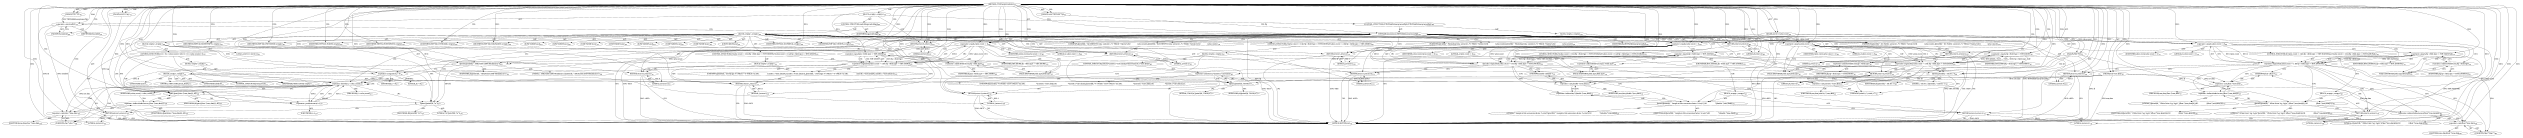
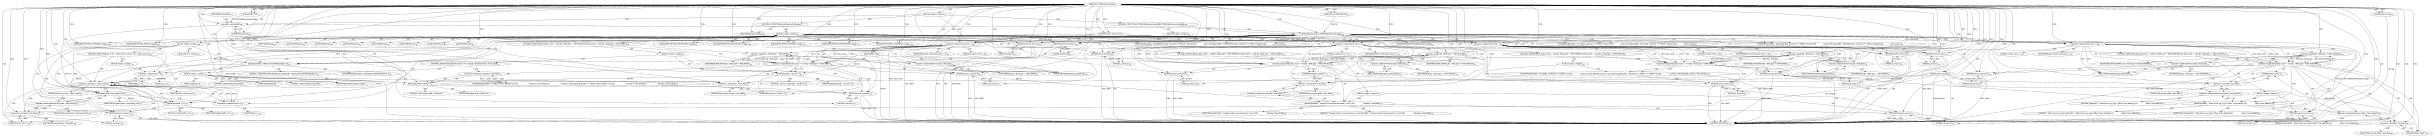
edge "(<operator>.cast,(void)tif)" -> "(IDENTIFIER,tif,(void)tif)": reversed
node "(IDENTIFIER,TIFFTAG_RICHTIFFIPTC,<empty>)": removed
node "(IDENTIFIER,fip,fip->field_type == TIFF_DOUBLE)": added
